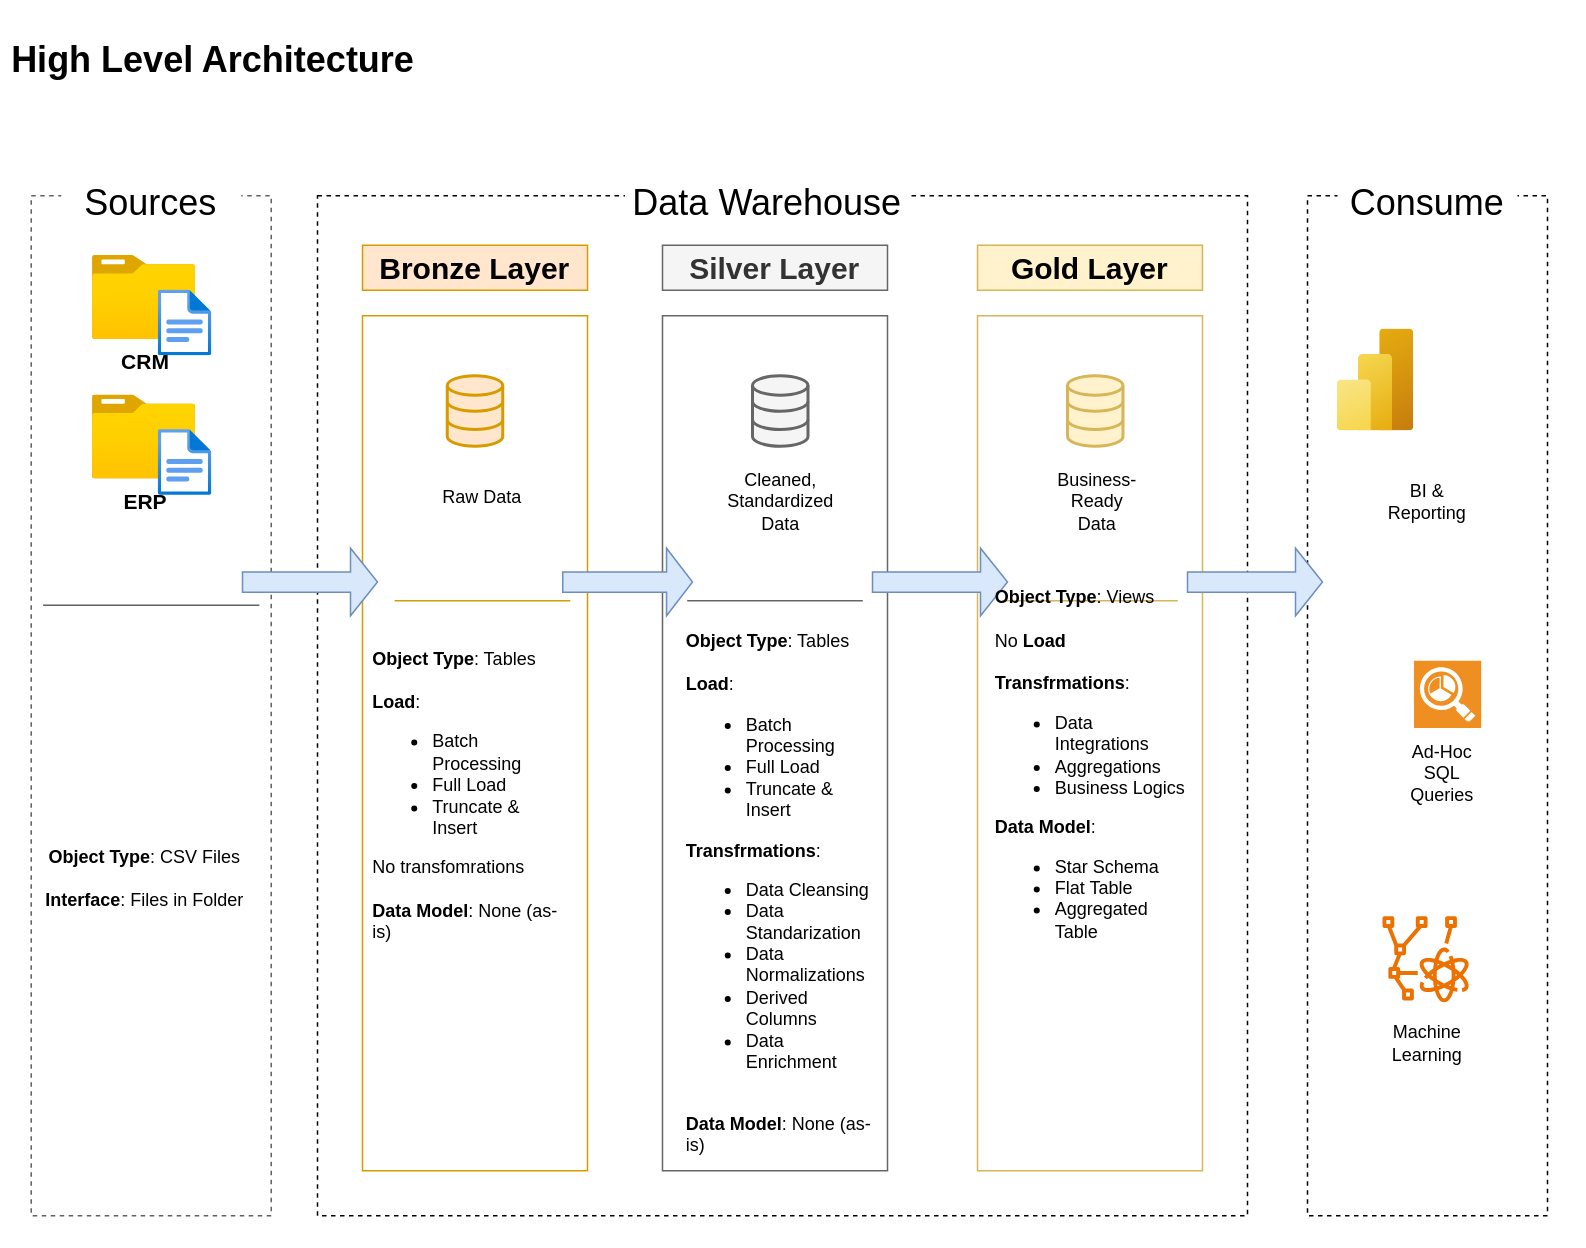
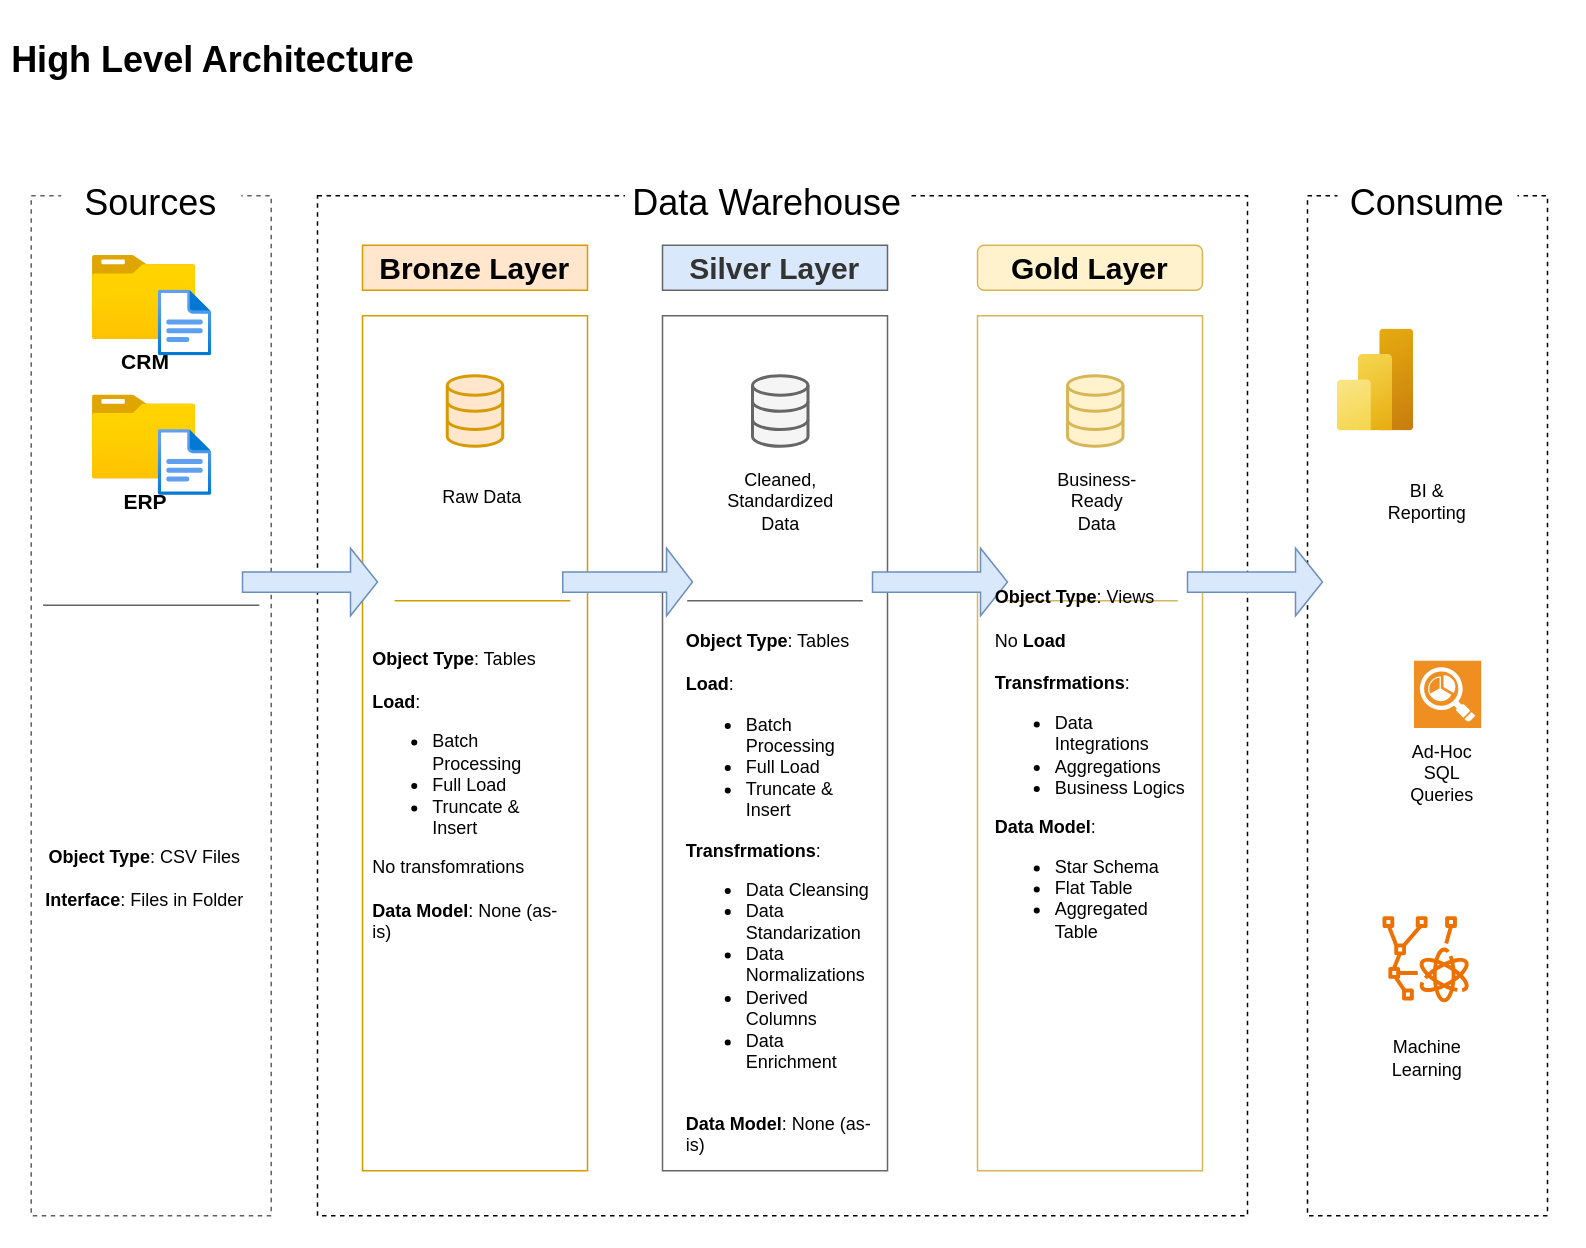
node "Silver Layer": fillcolor #f5f5f5 -> #dae8fc
node "Gold Layer": shape rectangle -> rounded rectangle
node "Machine Learning": moved (1427, 1043) -> (1427, 1058)
